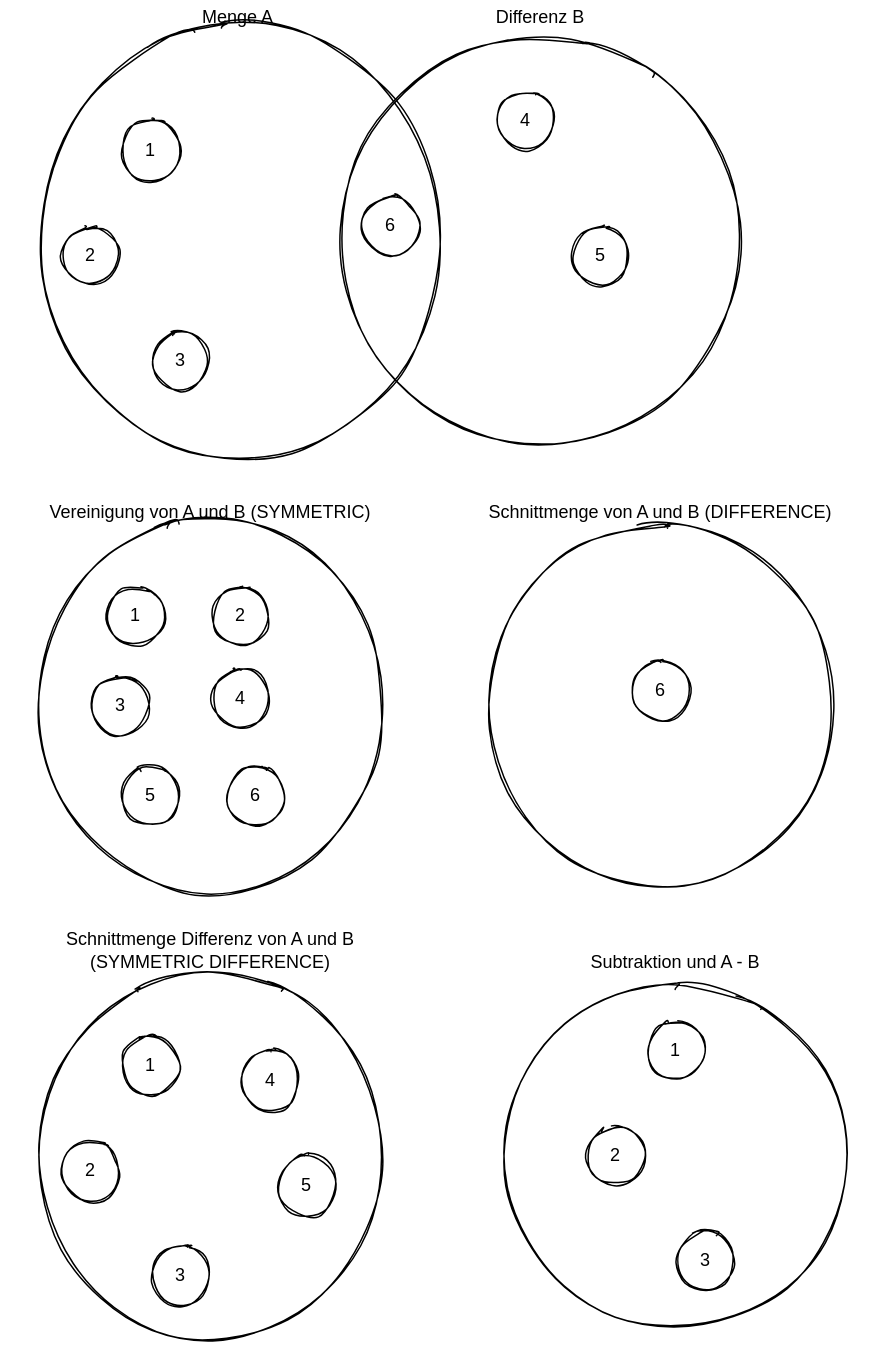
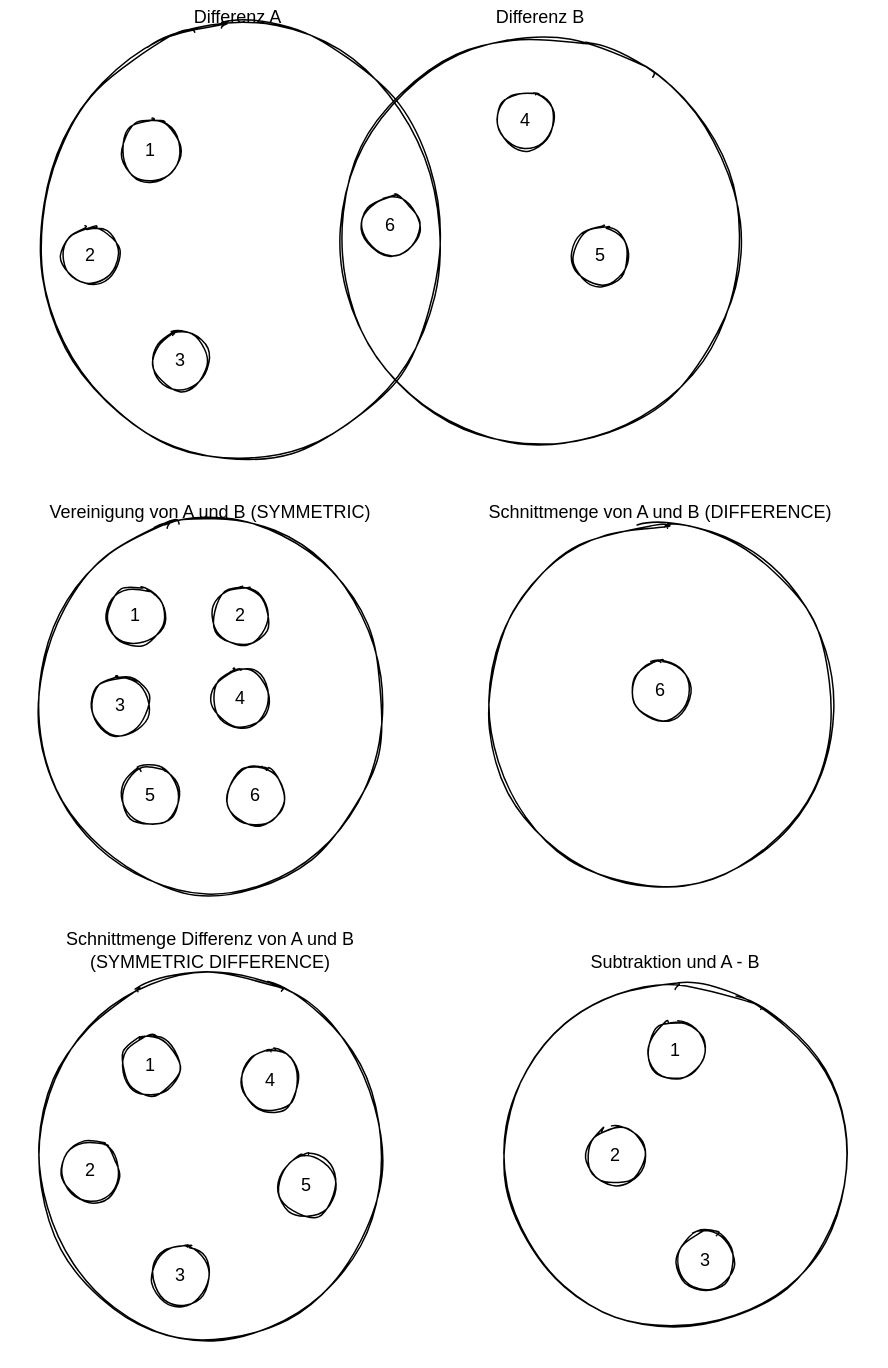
node "Menge A": label "Menge A" -> "Differenz A"
